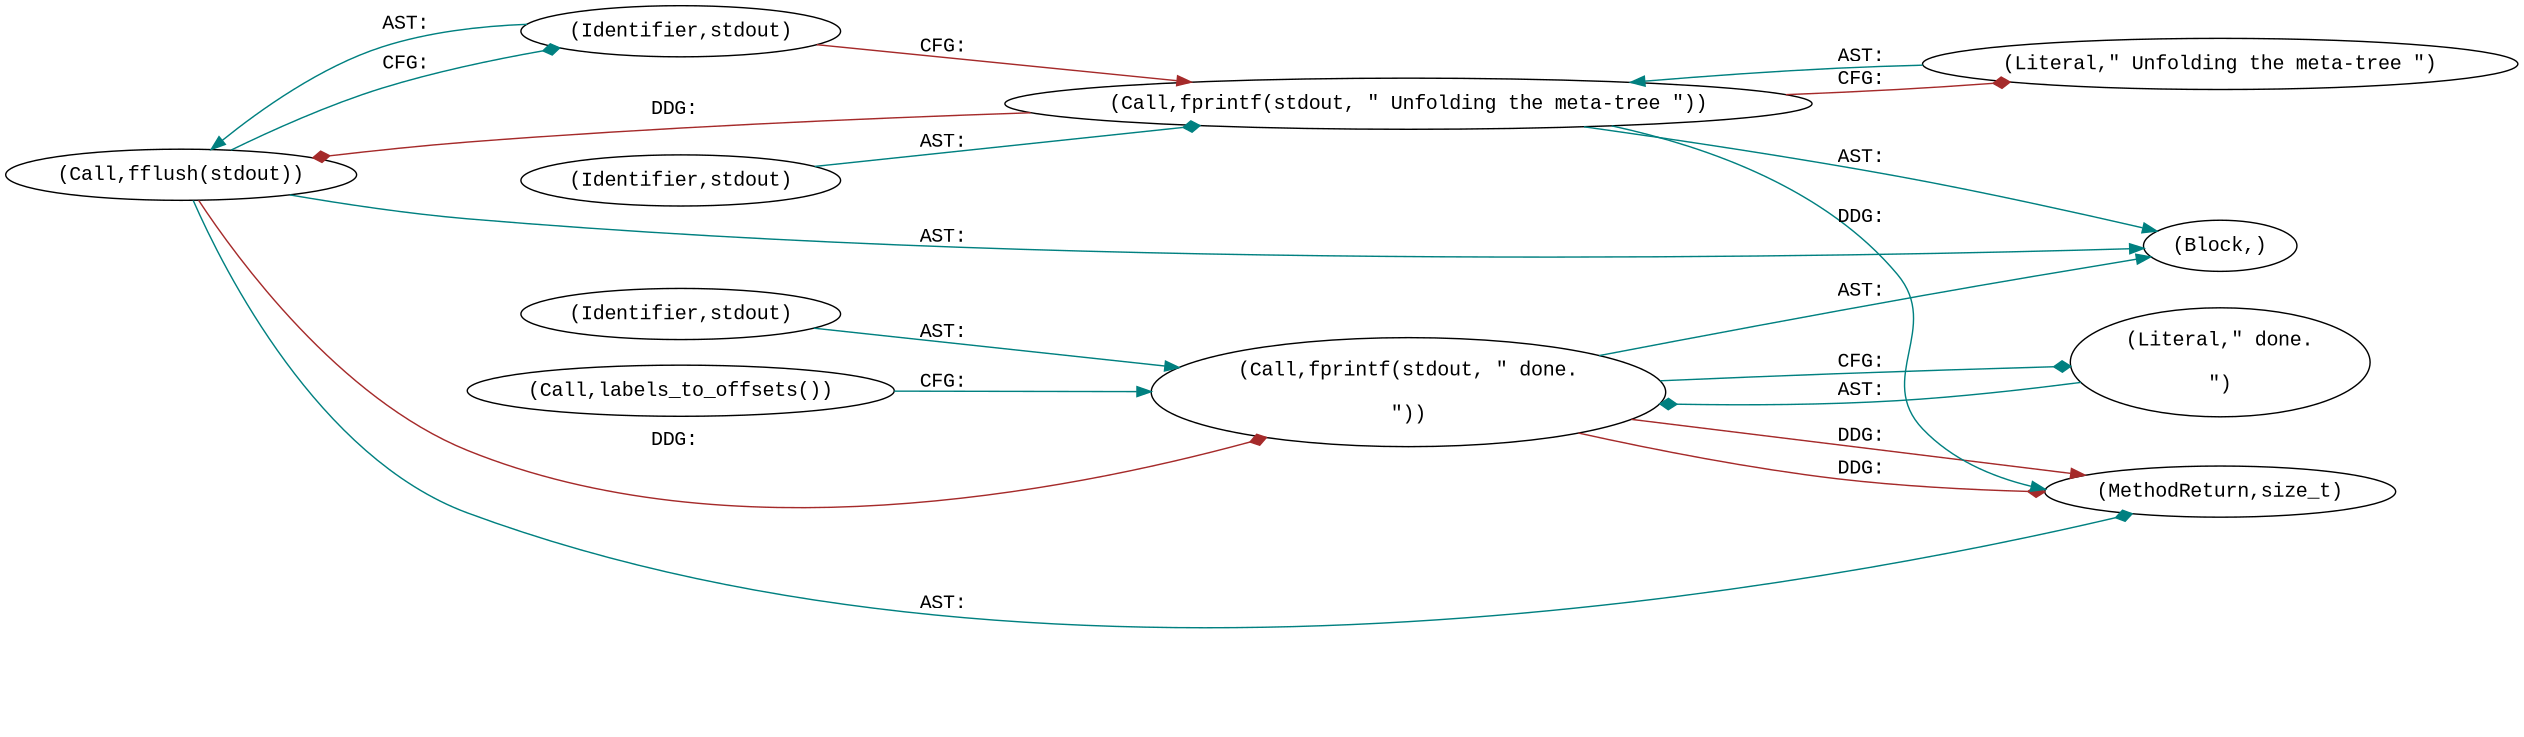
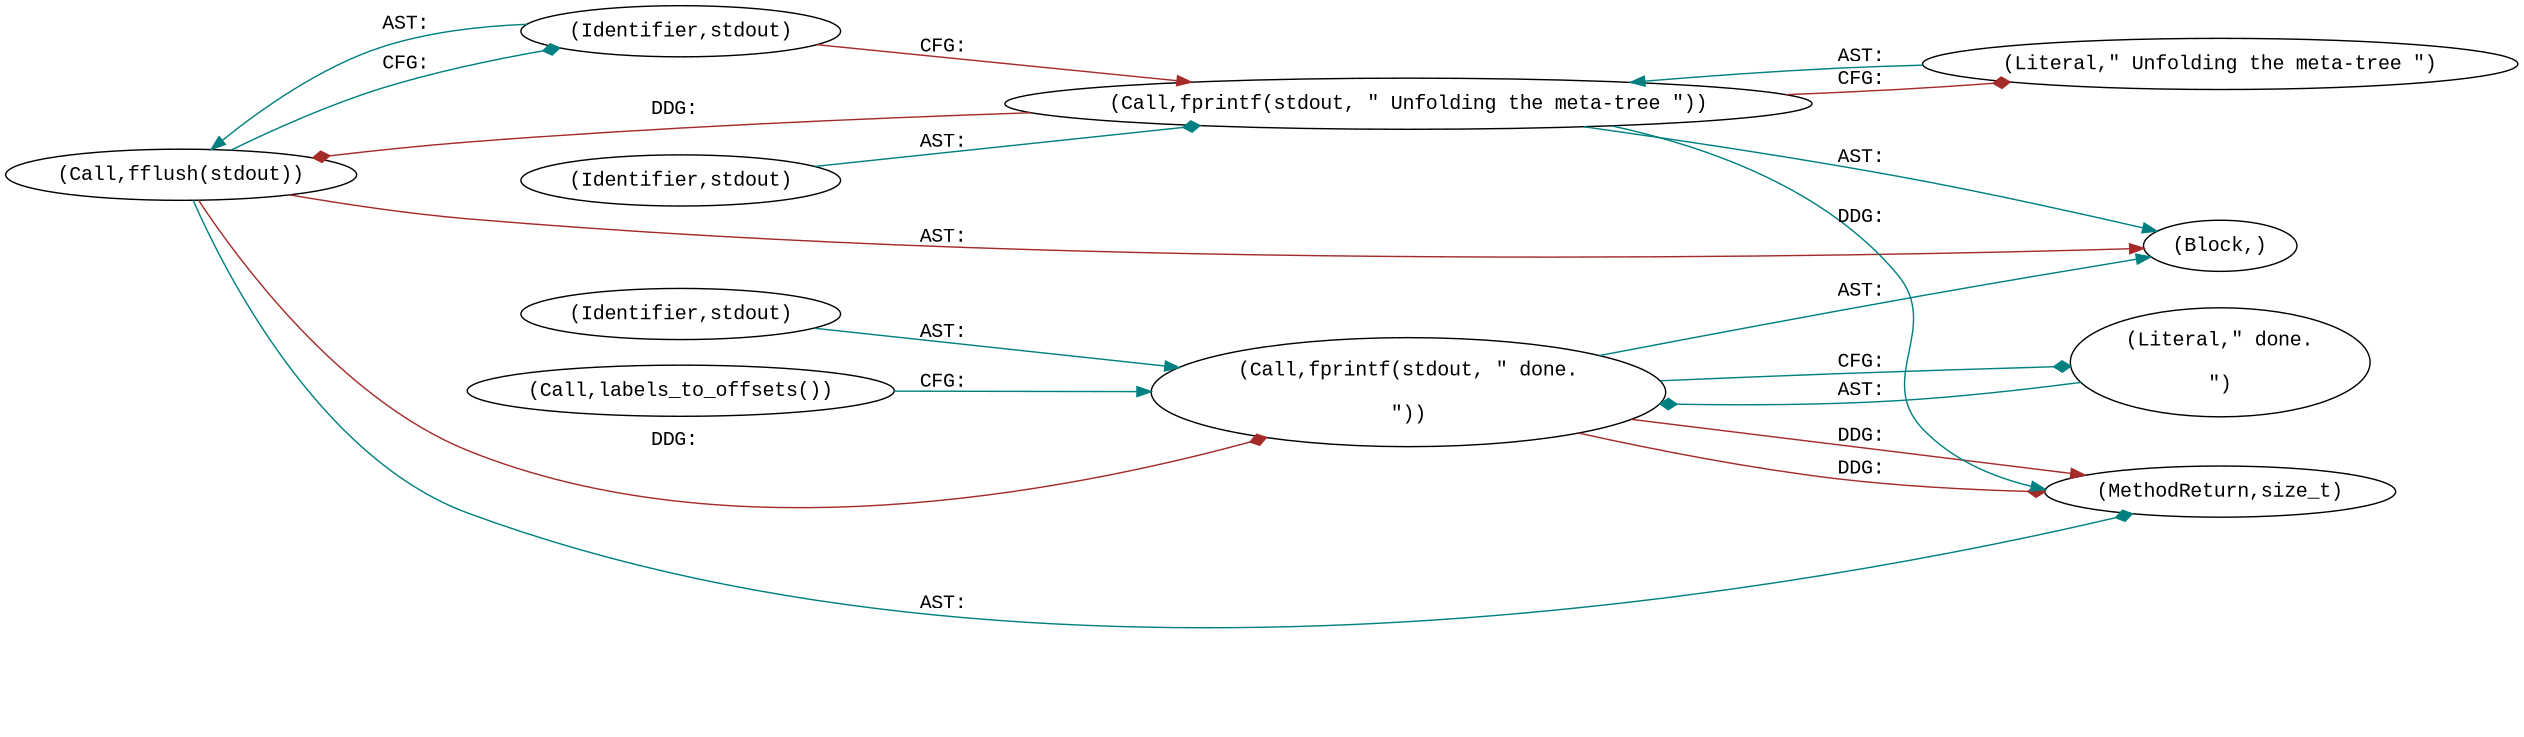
edge "(Call,fflush(stdout))" -> "(Block,)": color teal -> brown
